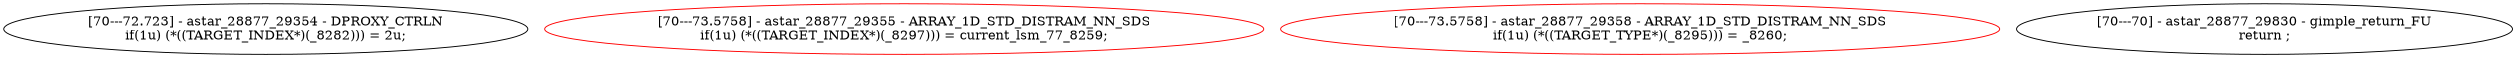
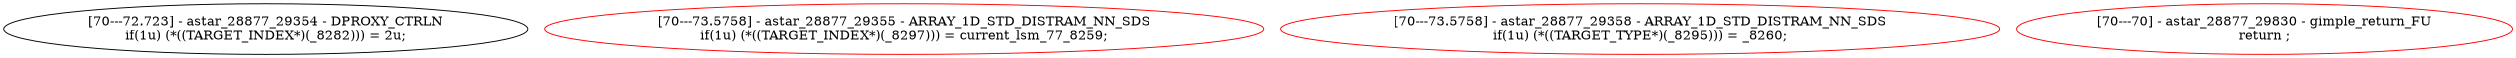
node "[70---70] - astar_28877_29830 - gimple_return_FU return ;": color black -> red
